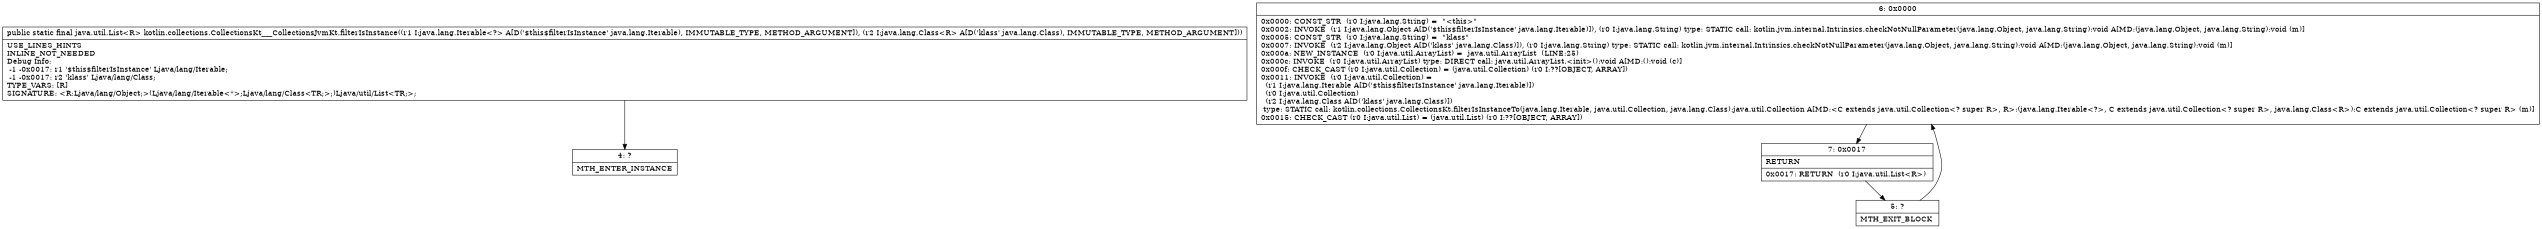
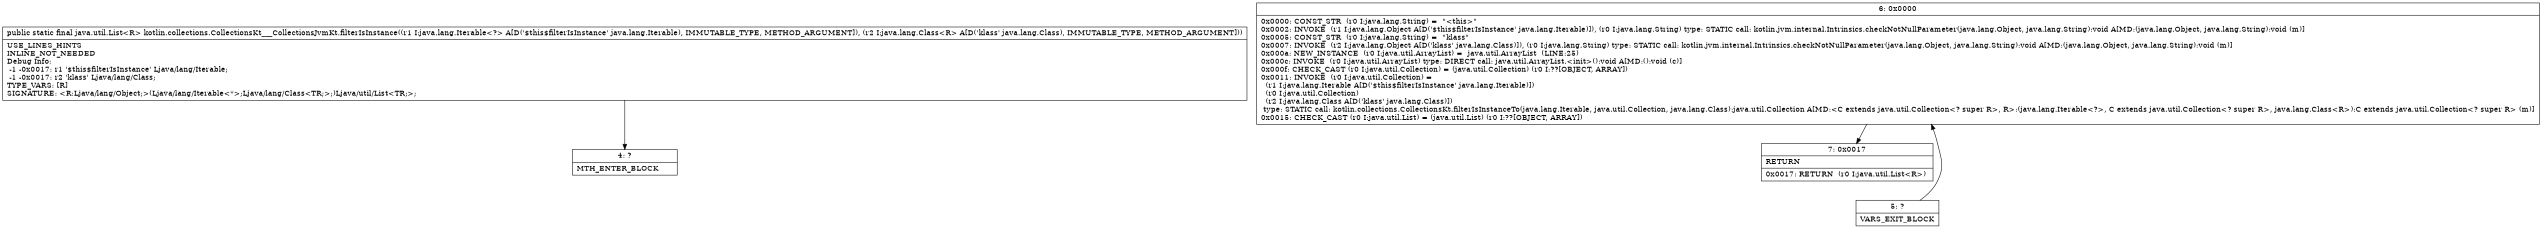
node "4: ?": text "MTH_ENTER_INSTANCE" -> "MTH_ENTER_BLOCK"
edge "7: 0x0017" -> "5: ?": removed
node "5: ?": text "MTH_EXIT_BLOCK" -> "VARS_EXIT_BLOCK"
